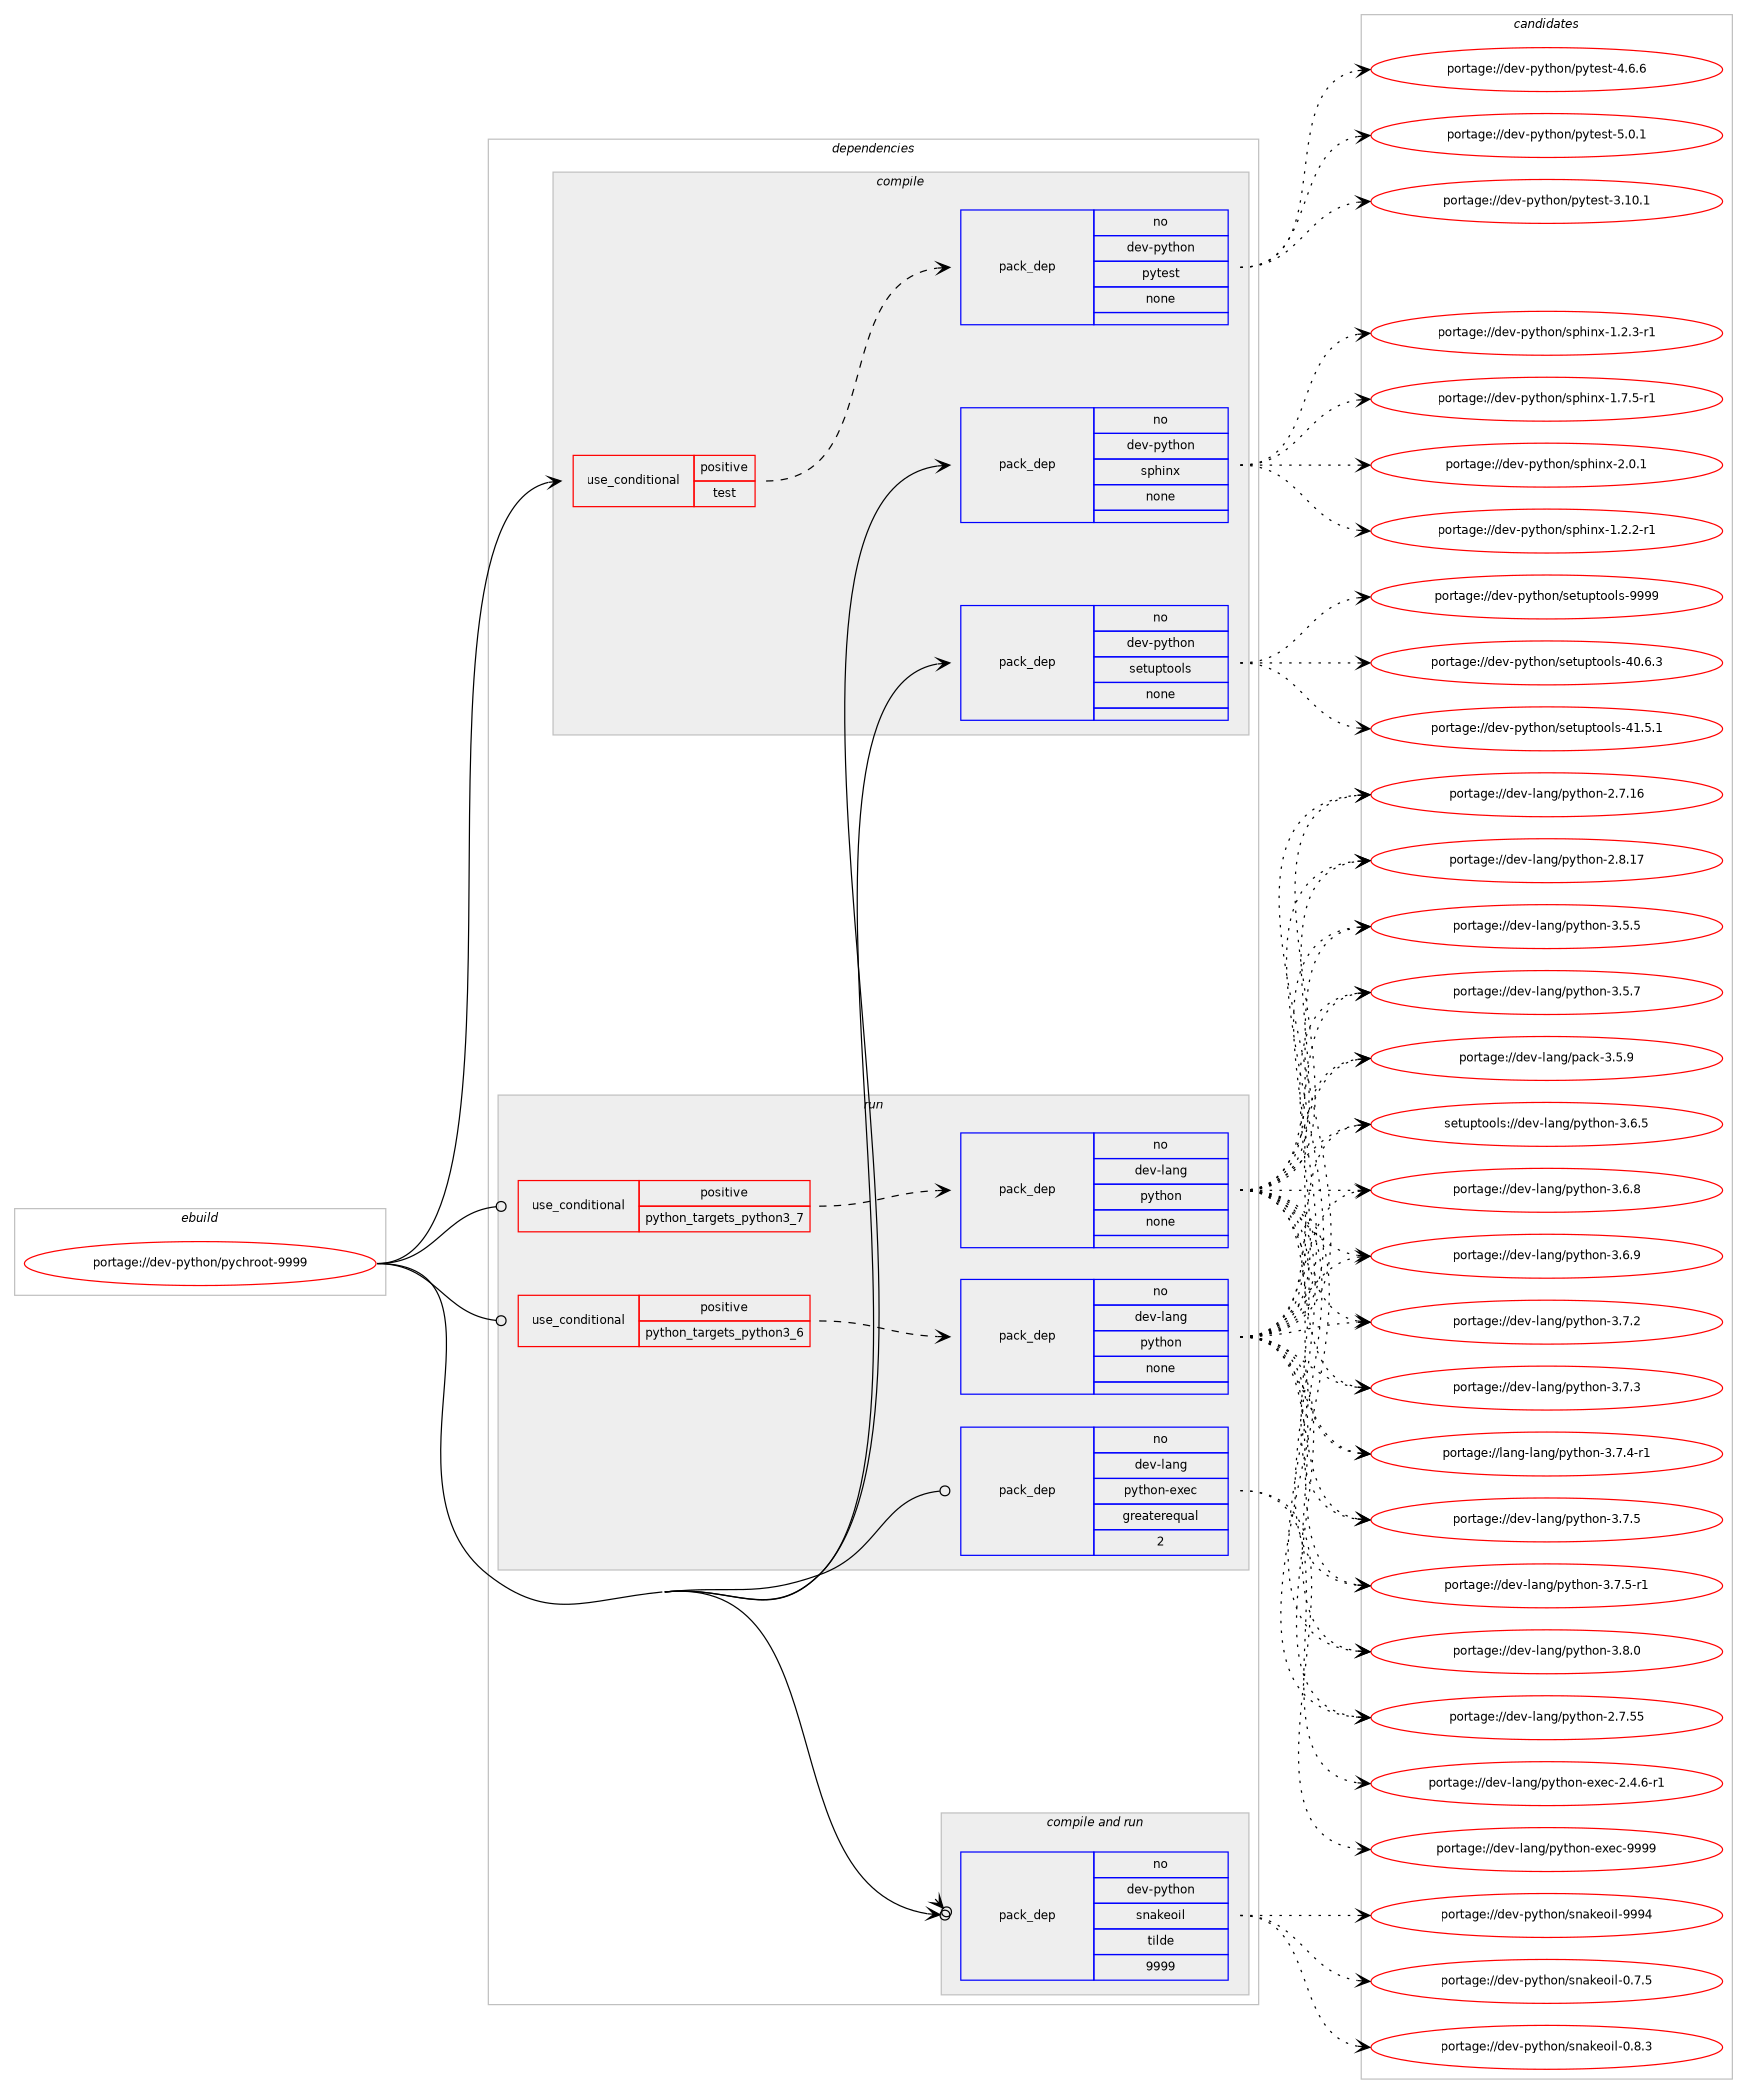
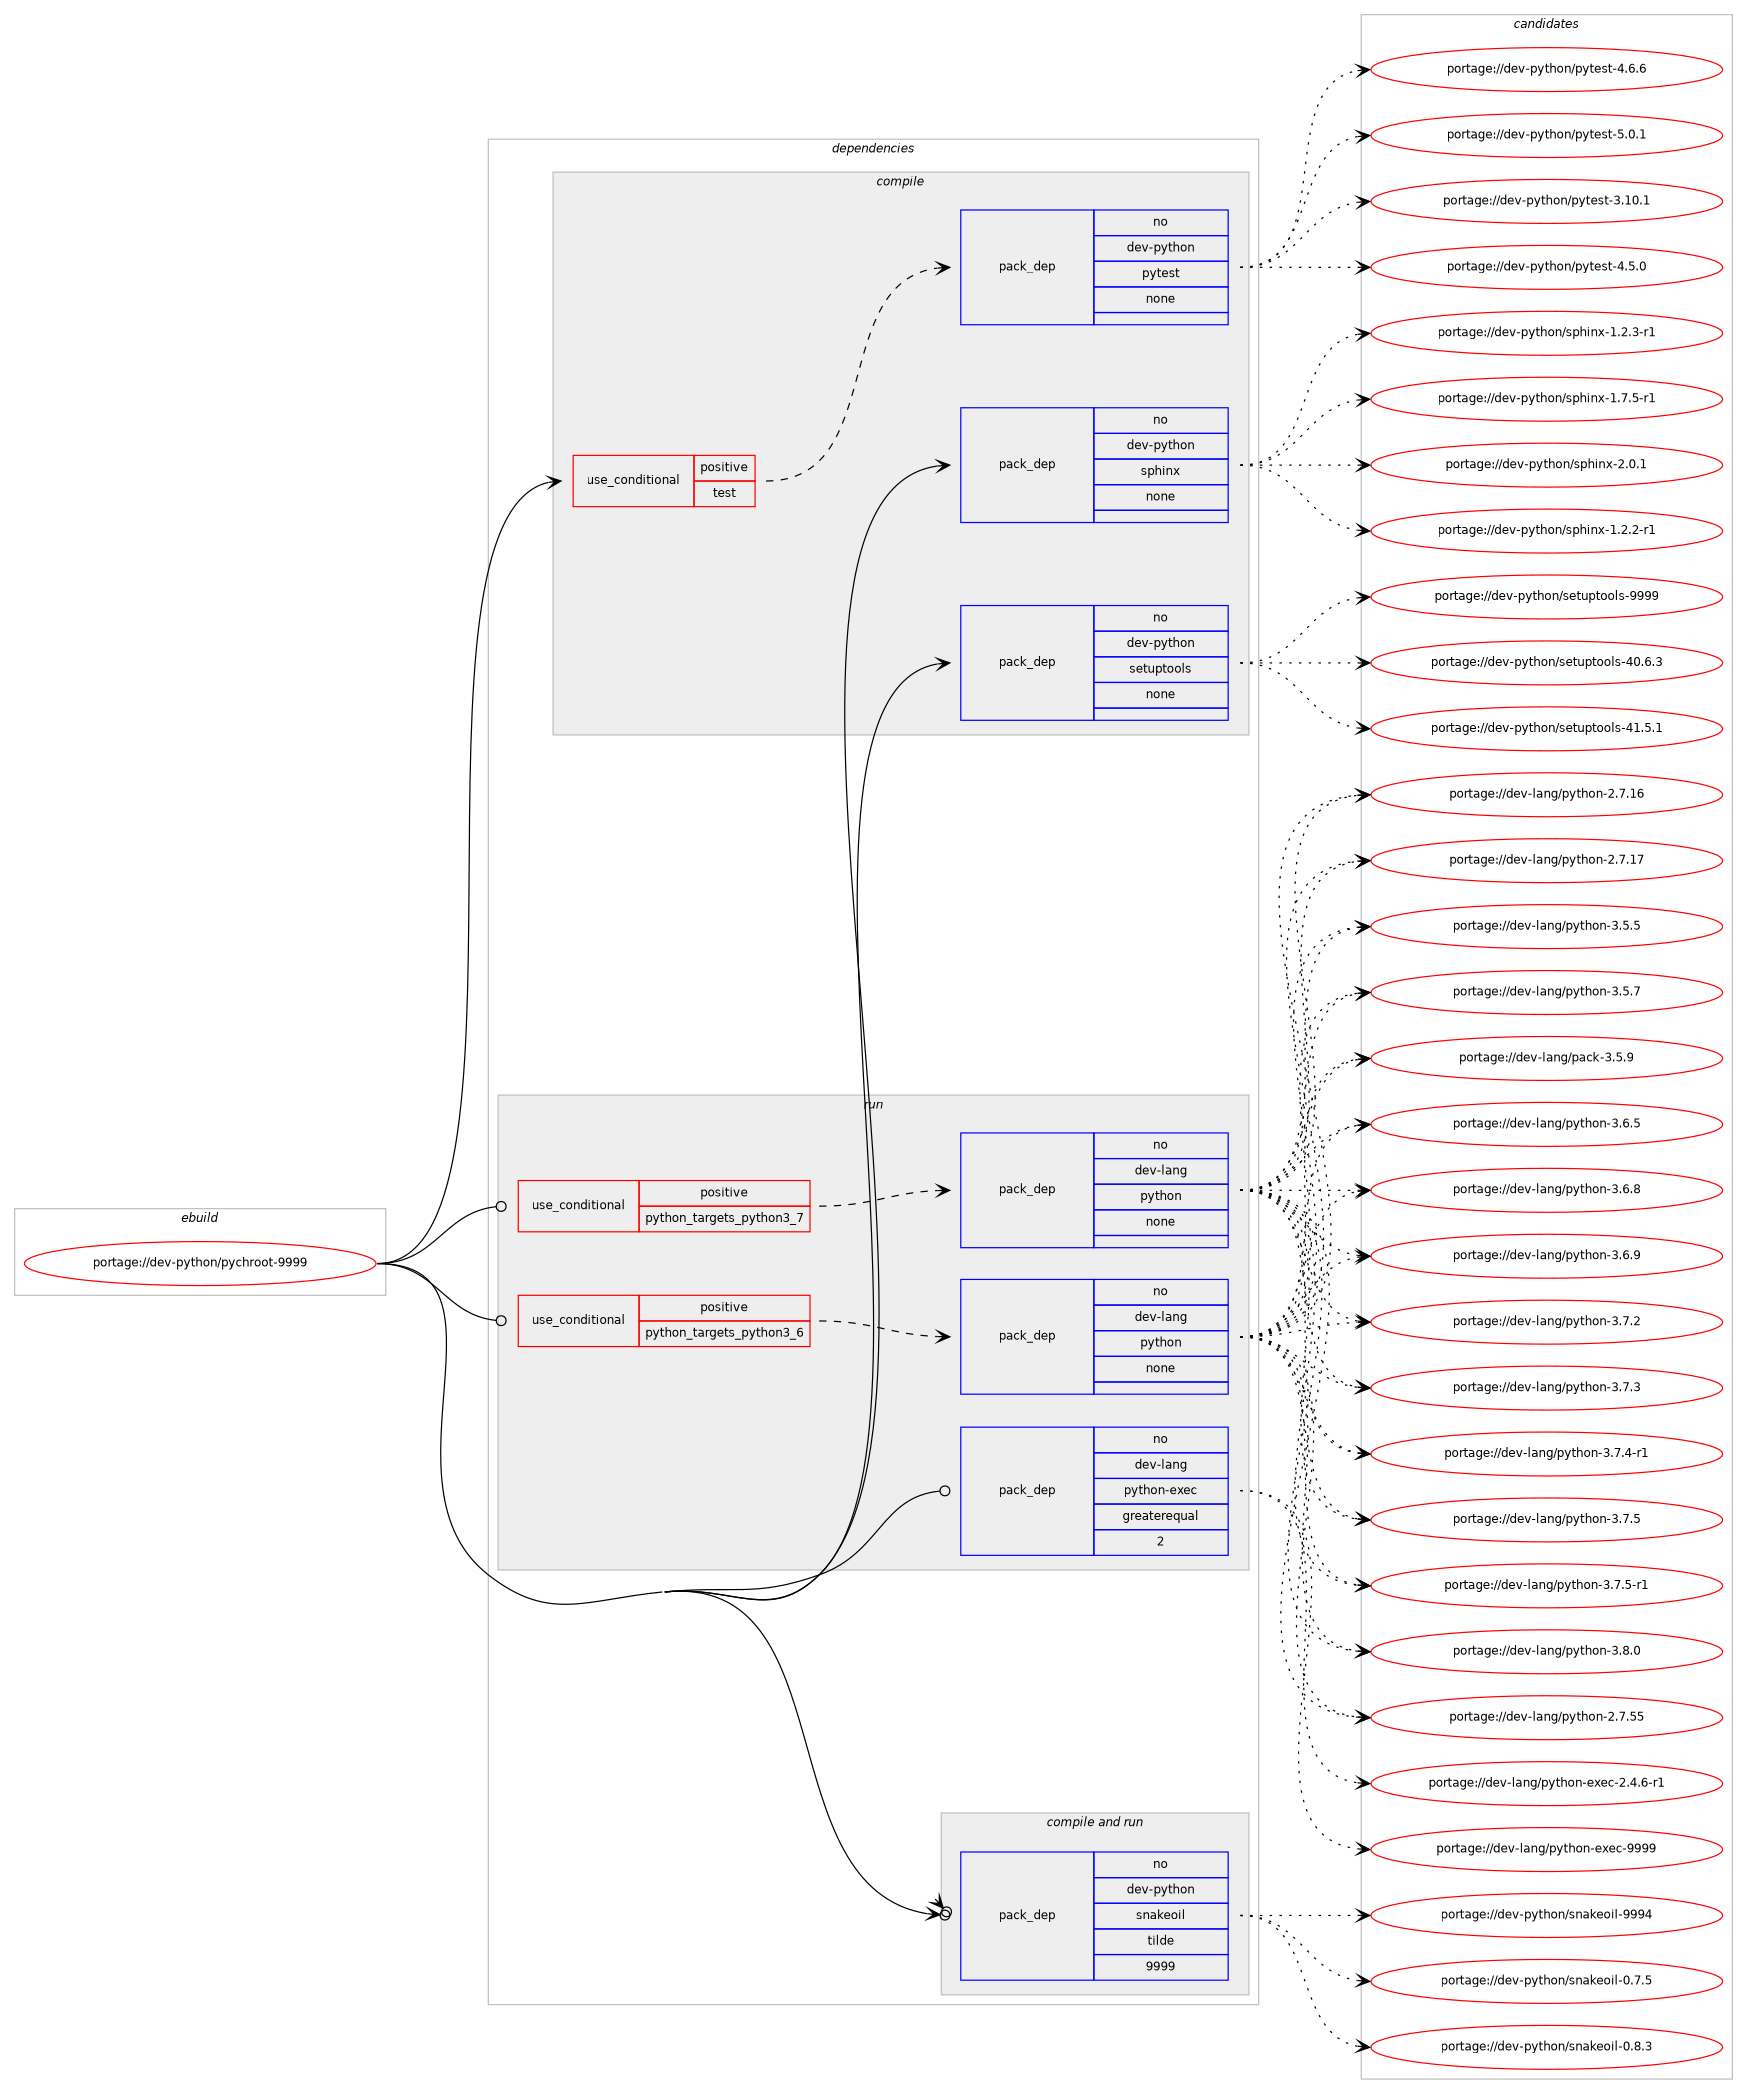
node "portage://dev-python/pytest-4.5.0": added
node "portage://dev-lang/python-2.8.17": label "portage://dev-lang/python-2.8.17" -> "portage://dev-lang/python-2.7.17"
node "setuptools://dev-lang/python-3.6.5": label "setuptools://dev-lang/python-3.6.5" -> "portage://dev-lang/python-3.6.5"
node "portage://lang-lang/python-3.7.4-r1": label "portage://lang-lang/python-3.7.4-r1" -> "portage://dev-lang/python-3.7.4-r1"
